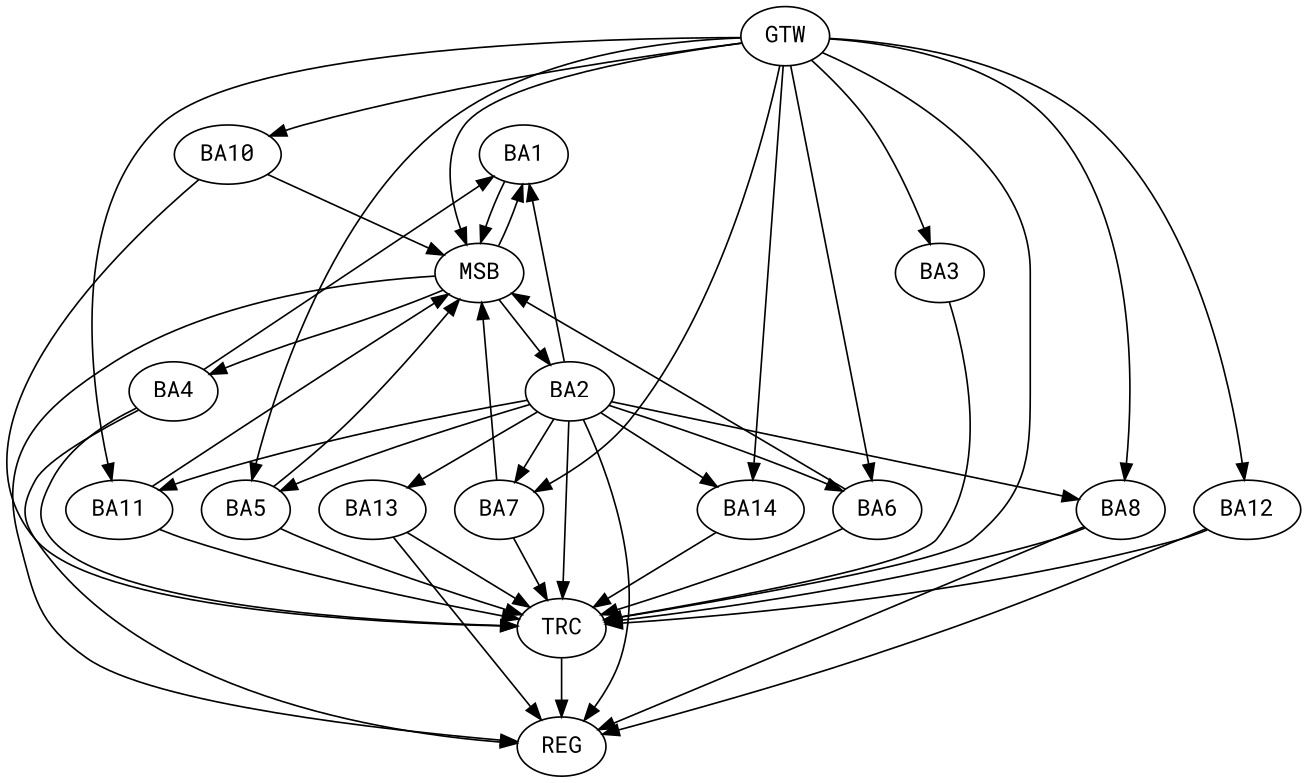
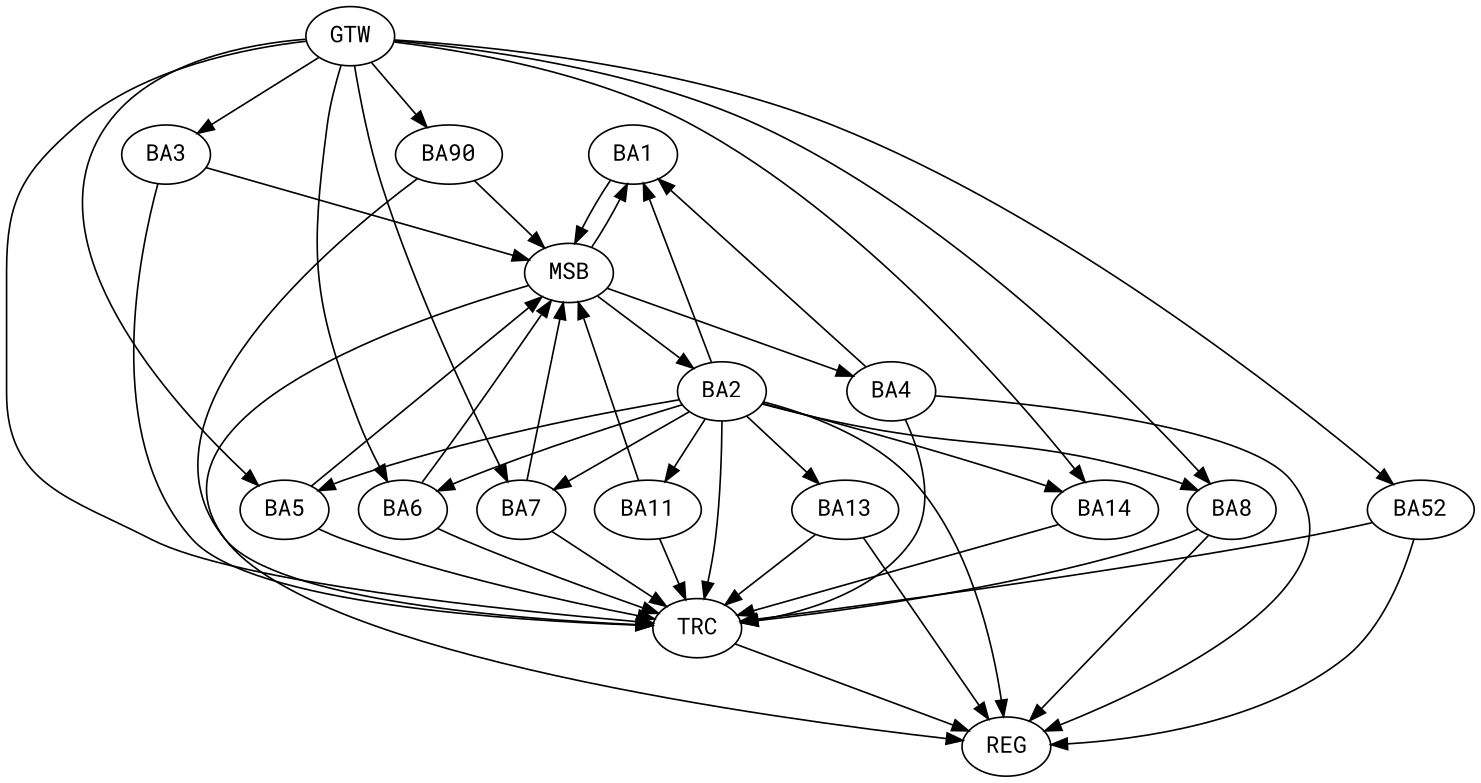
edge "GTW" -> "BA11": removed
edge "GTW" -> "MSB": now "BA3" -> "MSB"
node "BA10": label "BA10" -> "BA90"
node "BA12": label "BA12" -> "BA52"
